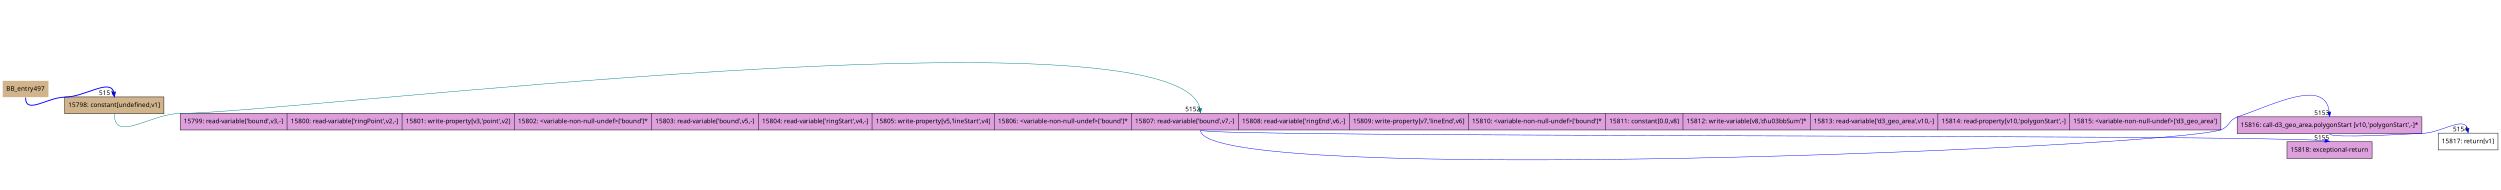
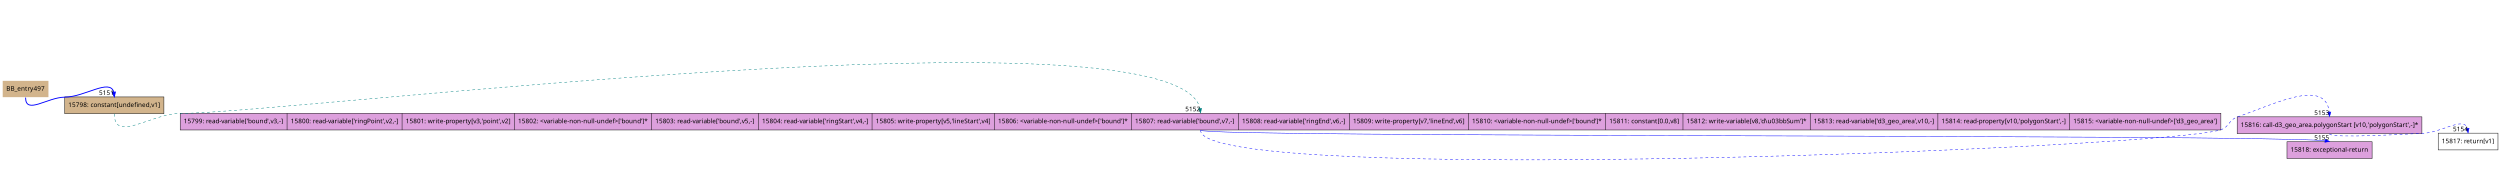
edge "15798: constant[undefined,v1]" -> "15799: read-variable['bound',v3,-]": style solid -> dashed
edge "15816: call-d3_geo_area.polygonStart [v10,'polygonStart',-]*" -> "15817: return[v1]": style solid -> dashed
edge "15799: read-variable['bound',v3,-]" -> "15816: call-d3_geo_area.polygonStart [v10,'polygonStart',-]*": style solid -> dashed
